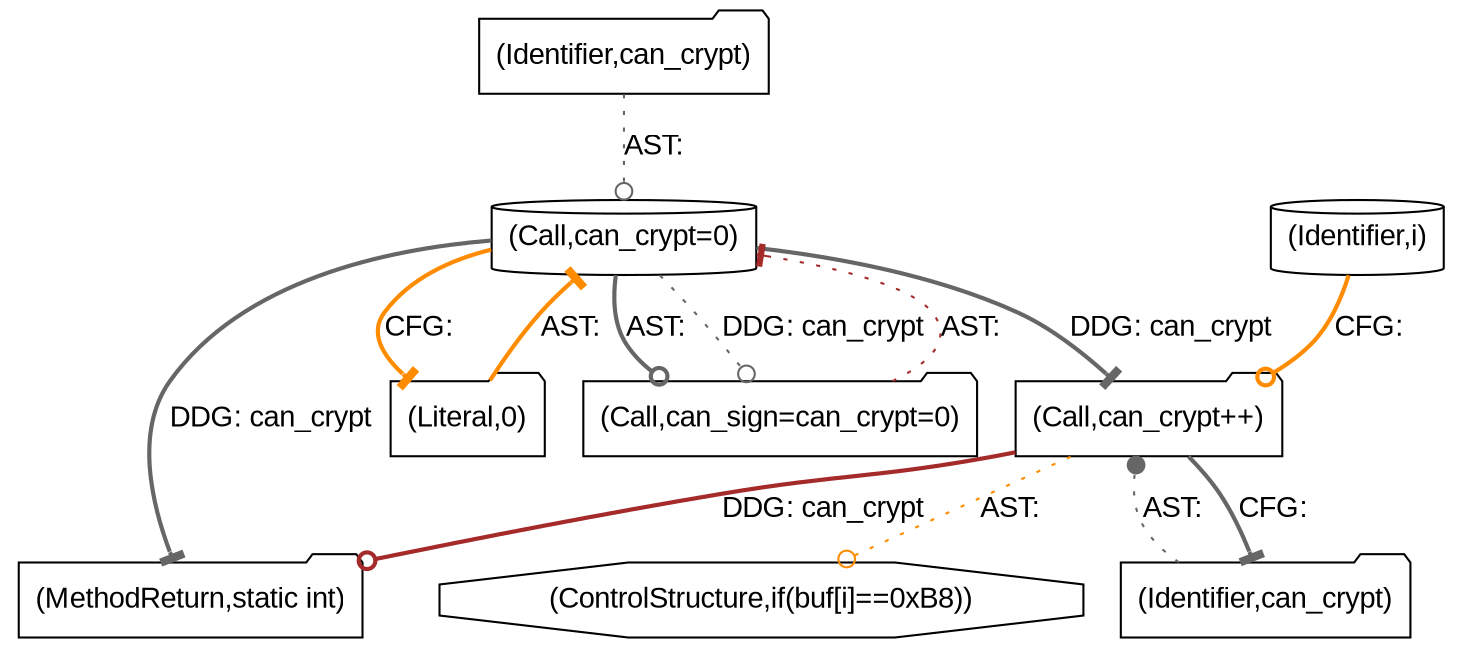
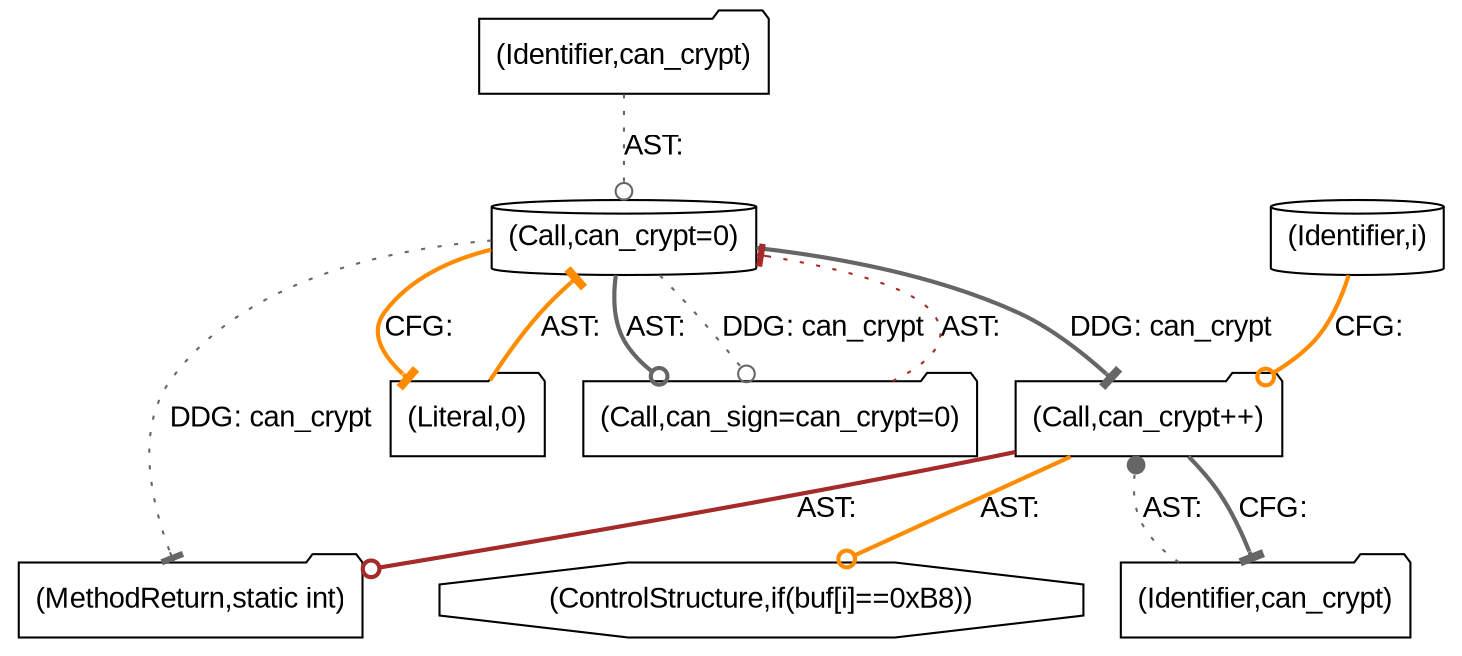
edge "(Call,can_crypt=0)" -> "(MethodReturn,static int)": style bold -> dotted
edge "(Call,can_crypt++)" -> "(ControlStructure,if(buf[i]==0xB8))": style dotted -> bold
edge "(Call,can_crypt++)" -> "(MethodReturn,static int)": label "DDG: can_crypt" -> "AST: "
